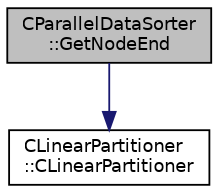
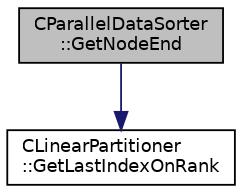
node "CLinearPartitioner ::CLinearPartitioner": label "CLinearPartitioner ::CLinearPartitioner" -> "CLinearPartitioner ::GetLastIndexOnRank"
